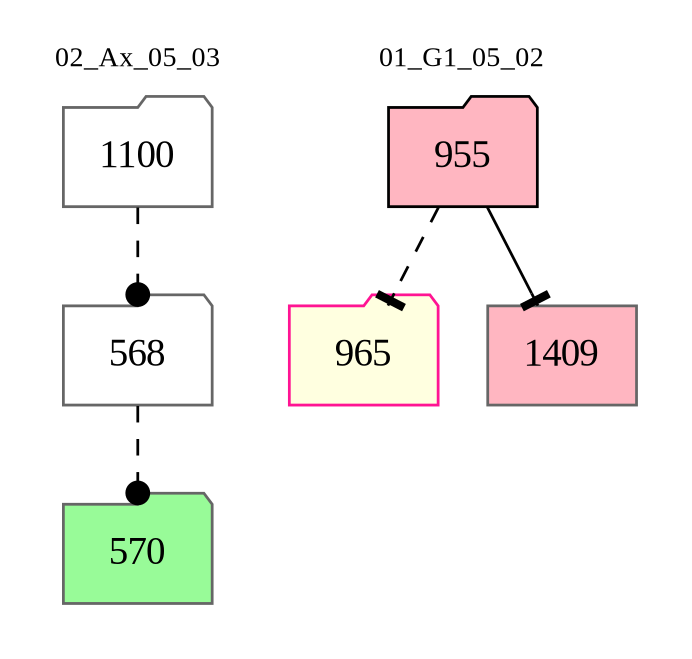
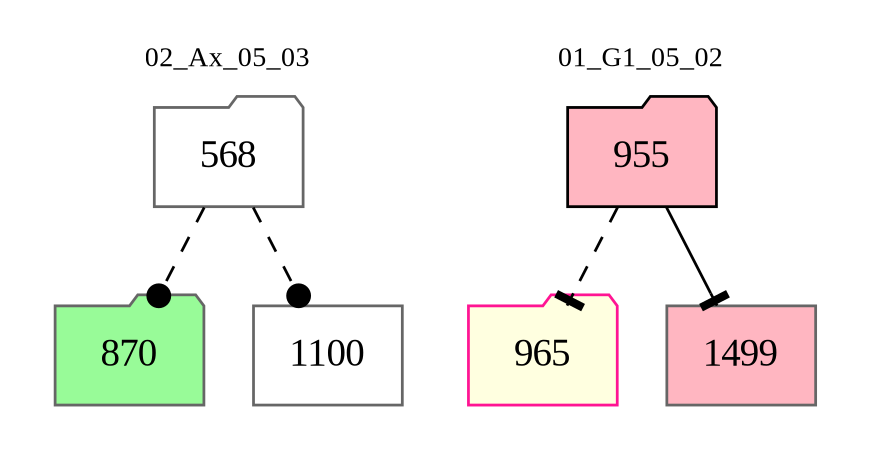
node "1100": shape folder -> box
edge "1100" -> "568": reversed
node "1409": label "1409" -> "1499"
node "570": label "570" -> "870"
